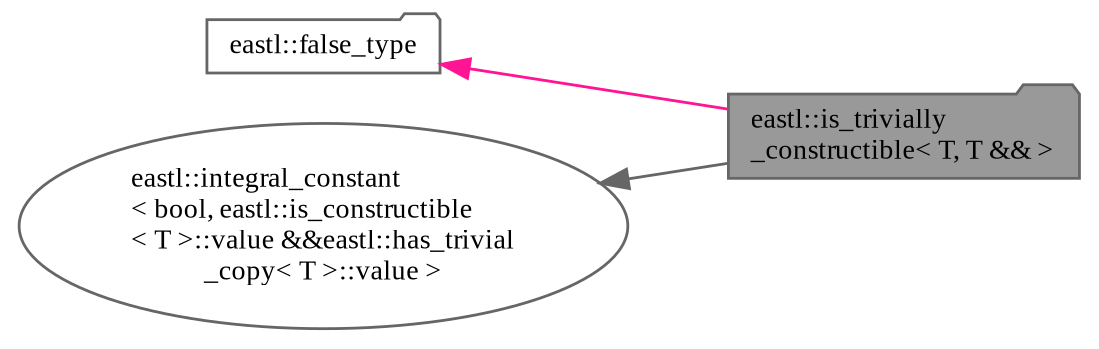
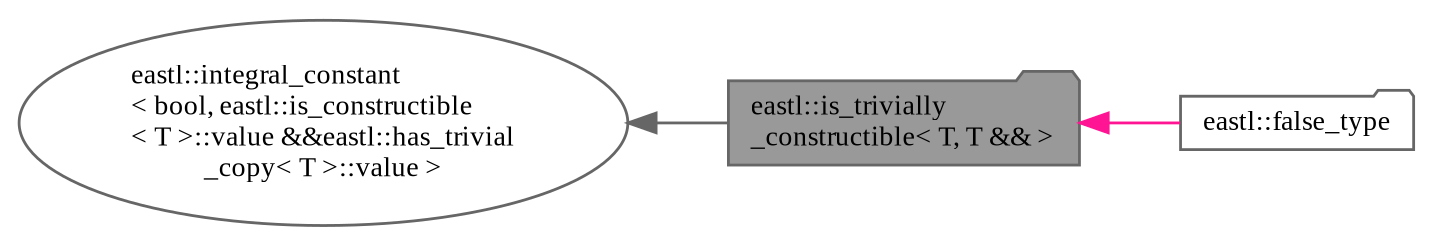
edge "eastl::is_trivially _constructible< T, T && >" -> "eastl::false_type": reversed
